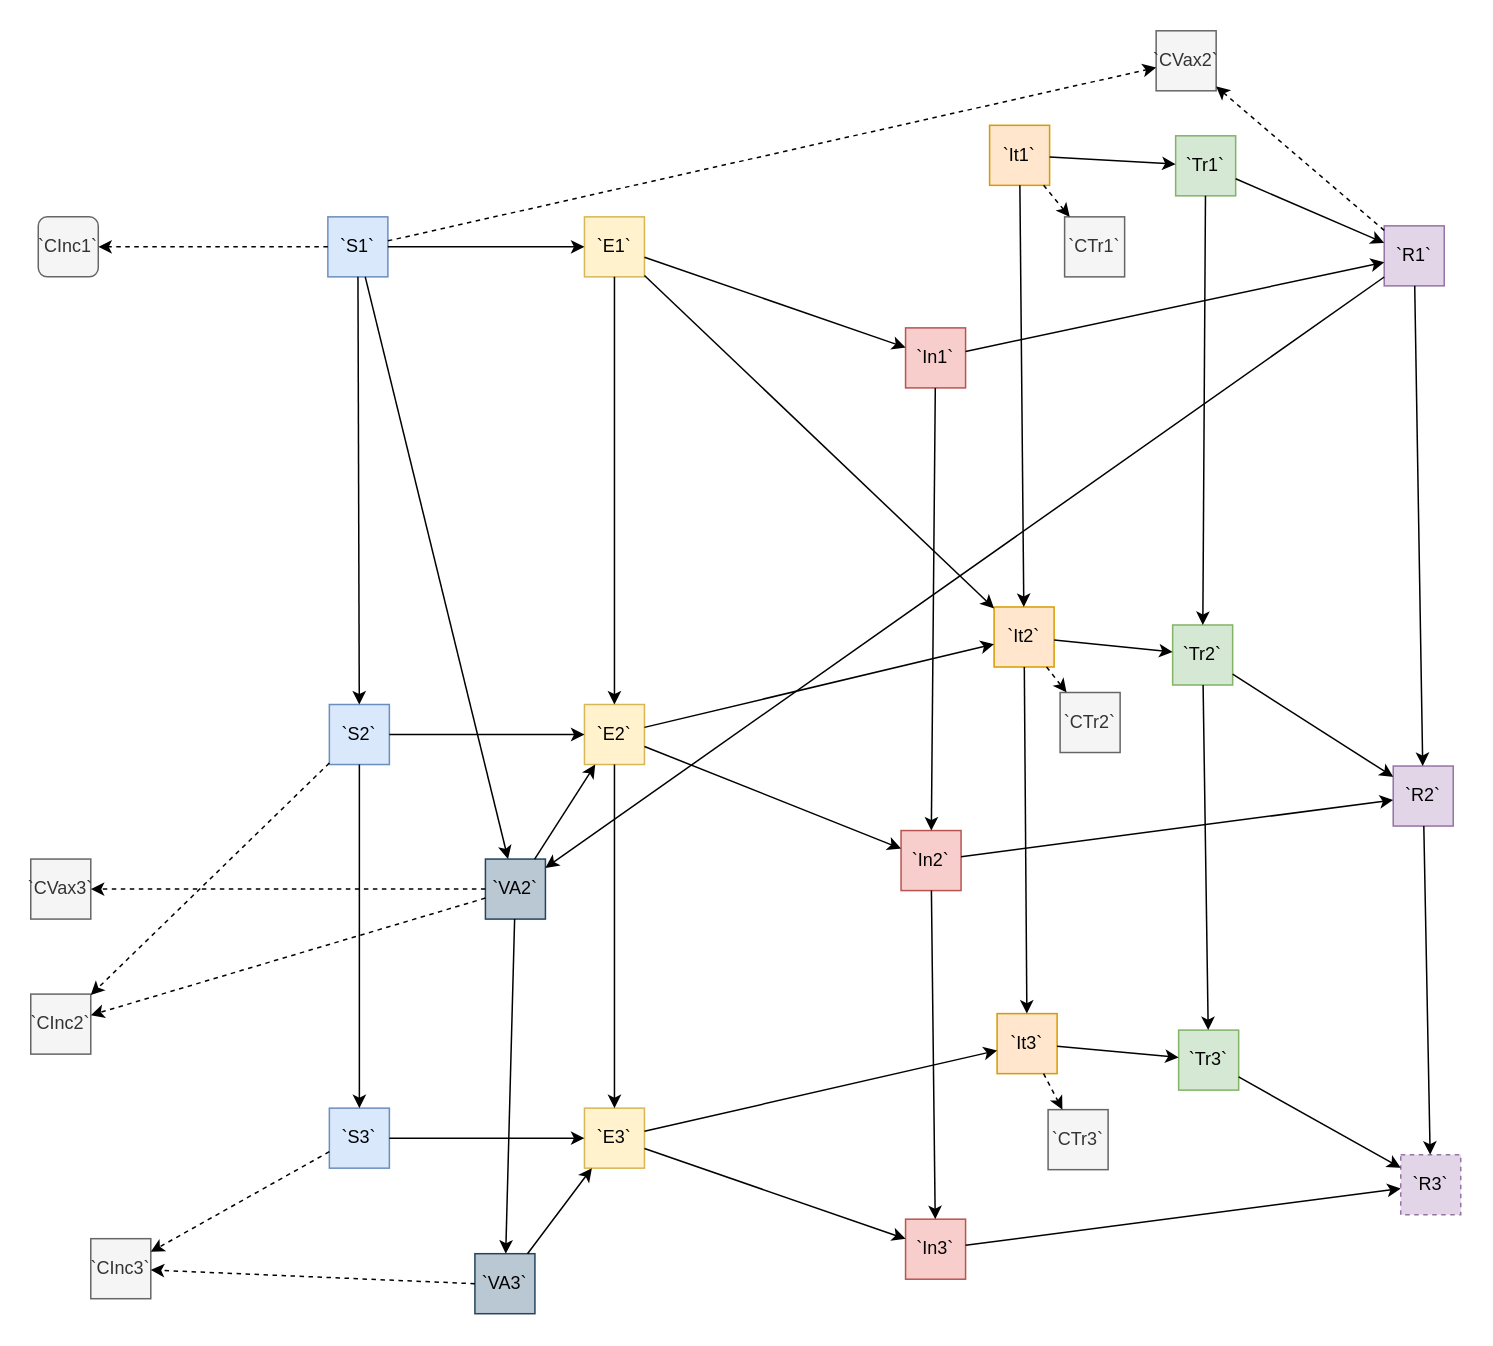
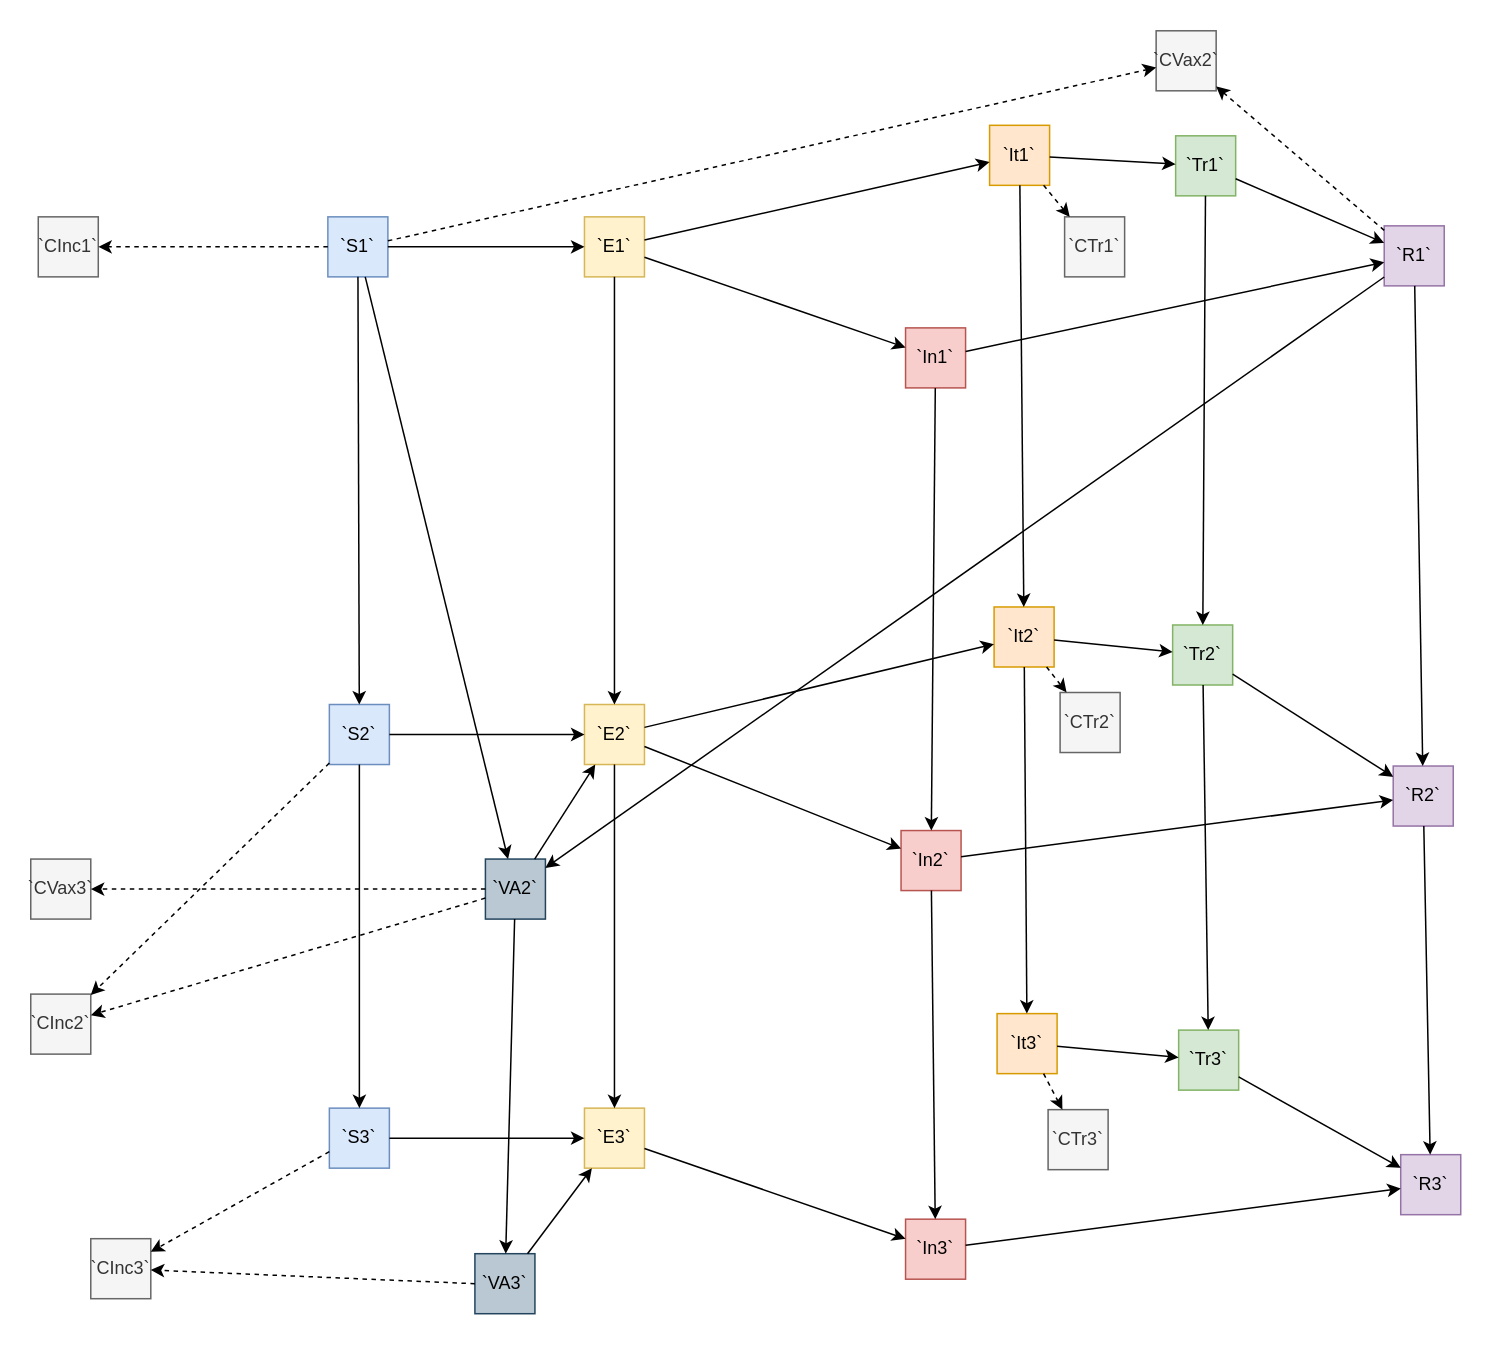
node "`CInc1`": shape rounded rectangle -> rectangle
edge "`E1`" -> "`It2`": now "`E1`" -> "`It1`"
edge "`E3`" -> "`It3`": removed
node "`R3`": style dashed -> solid
